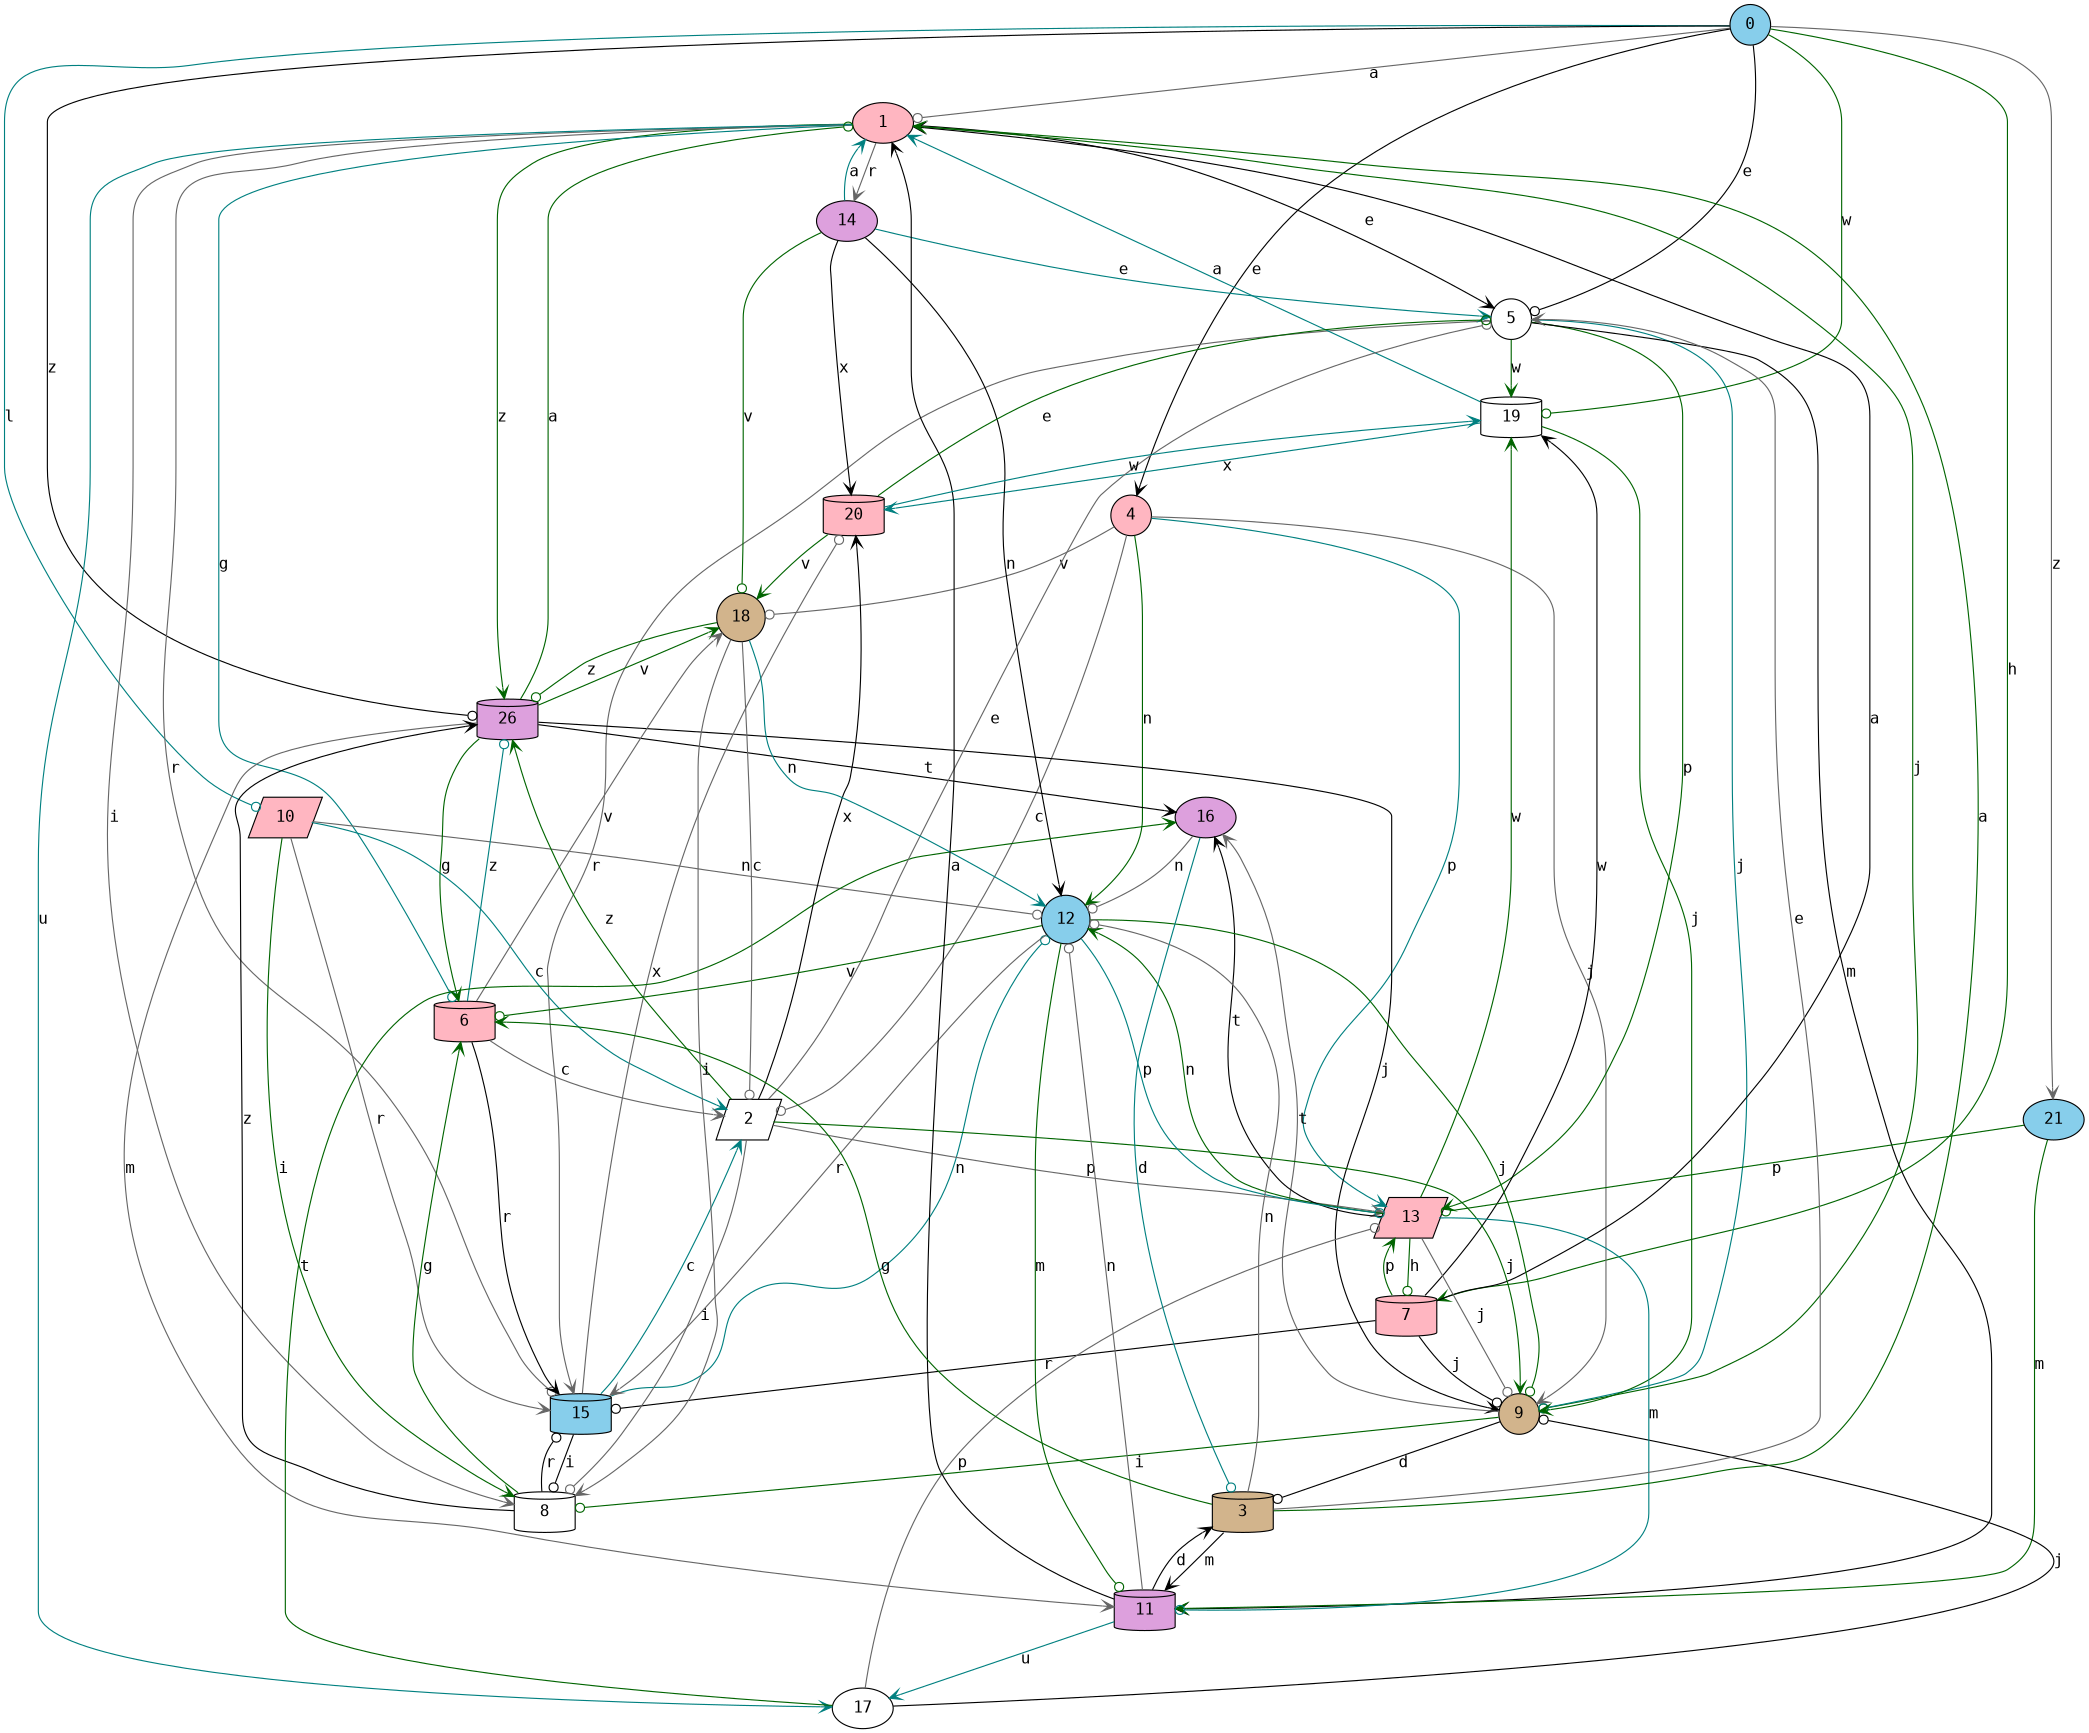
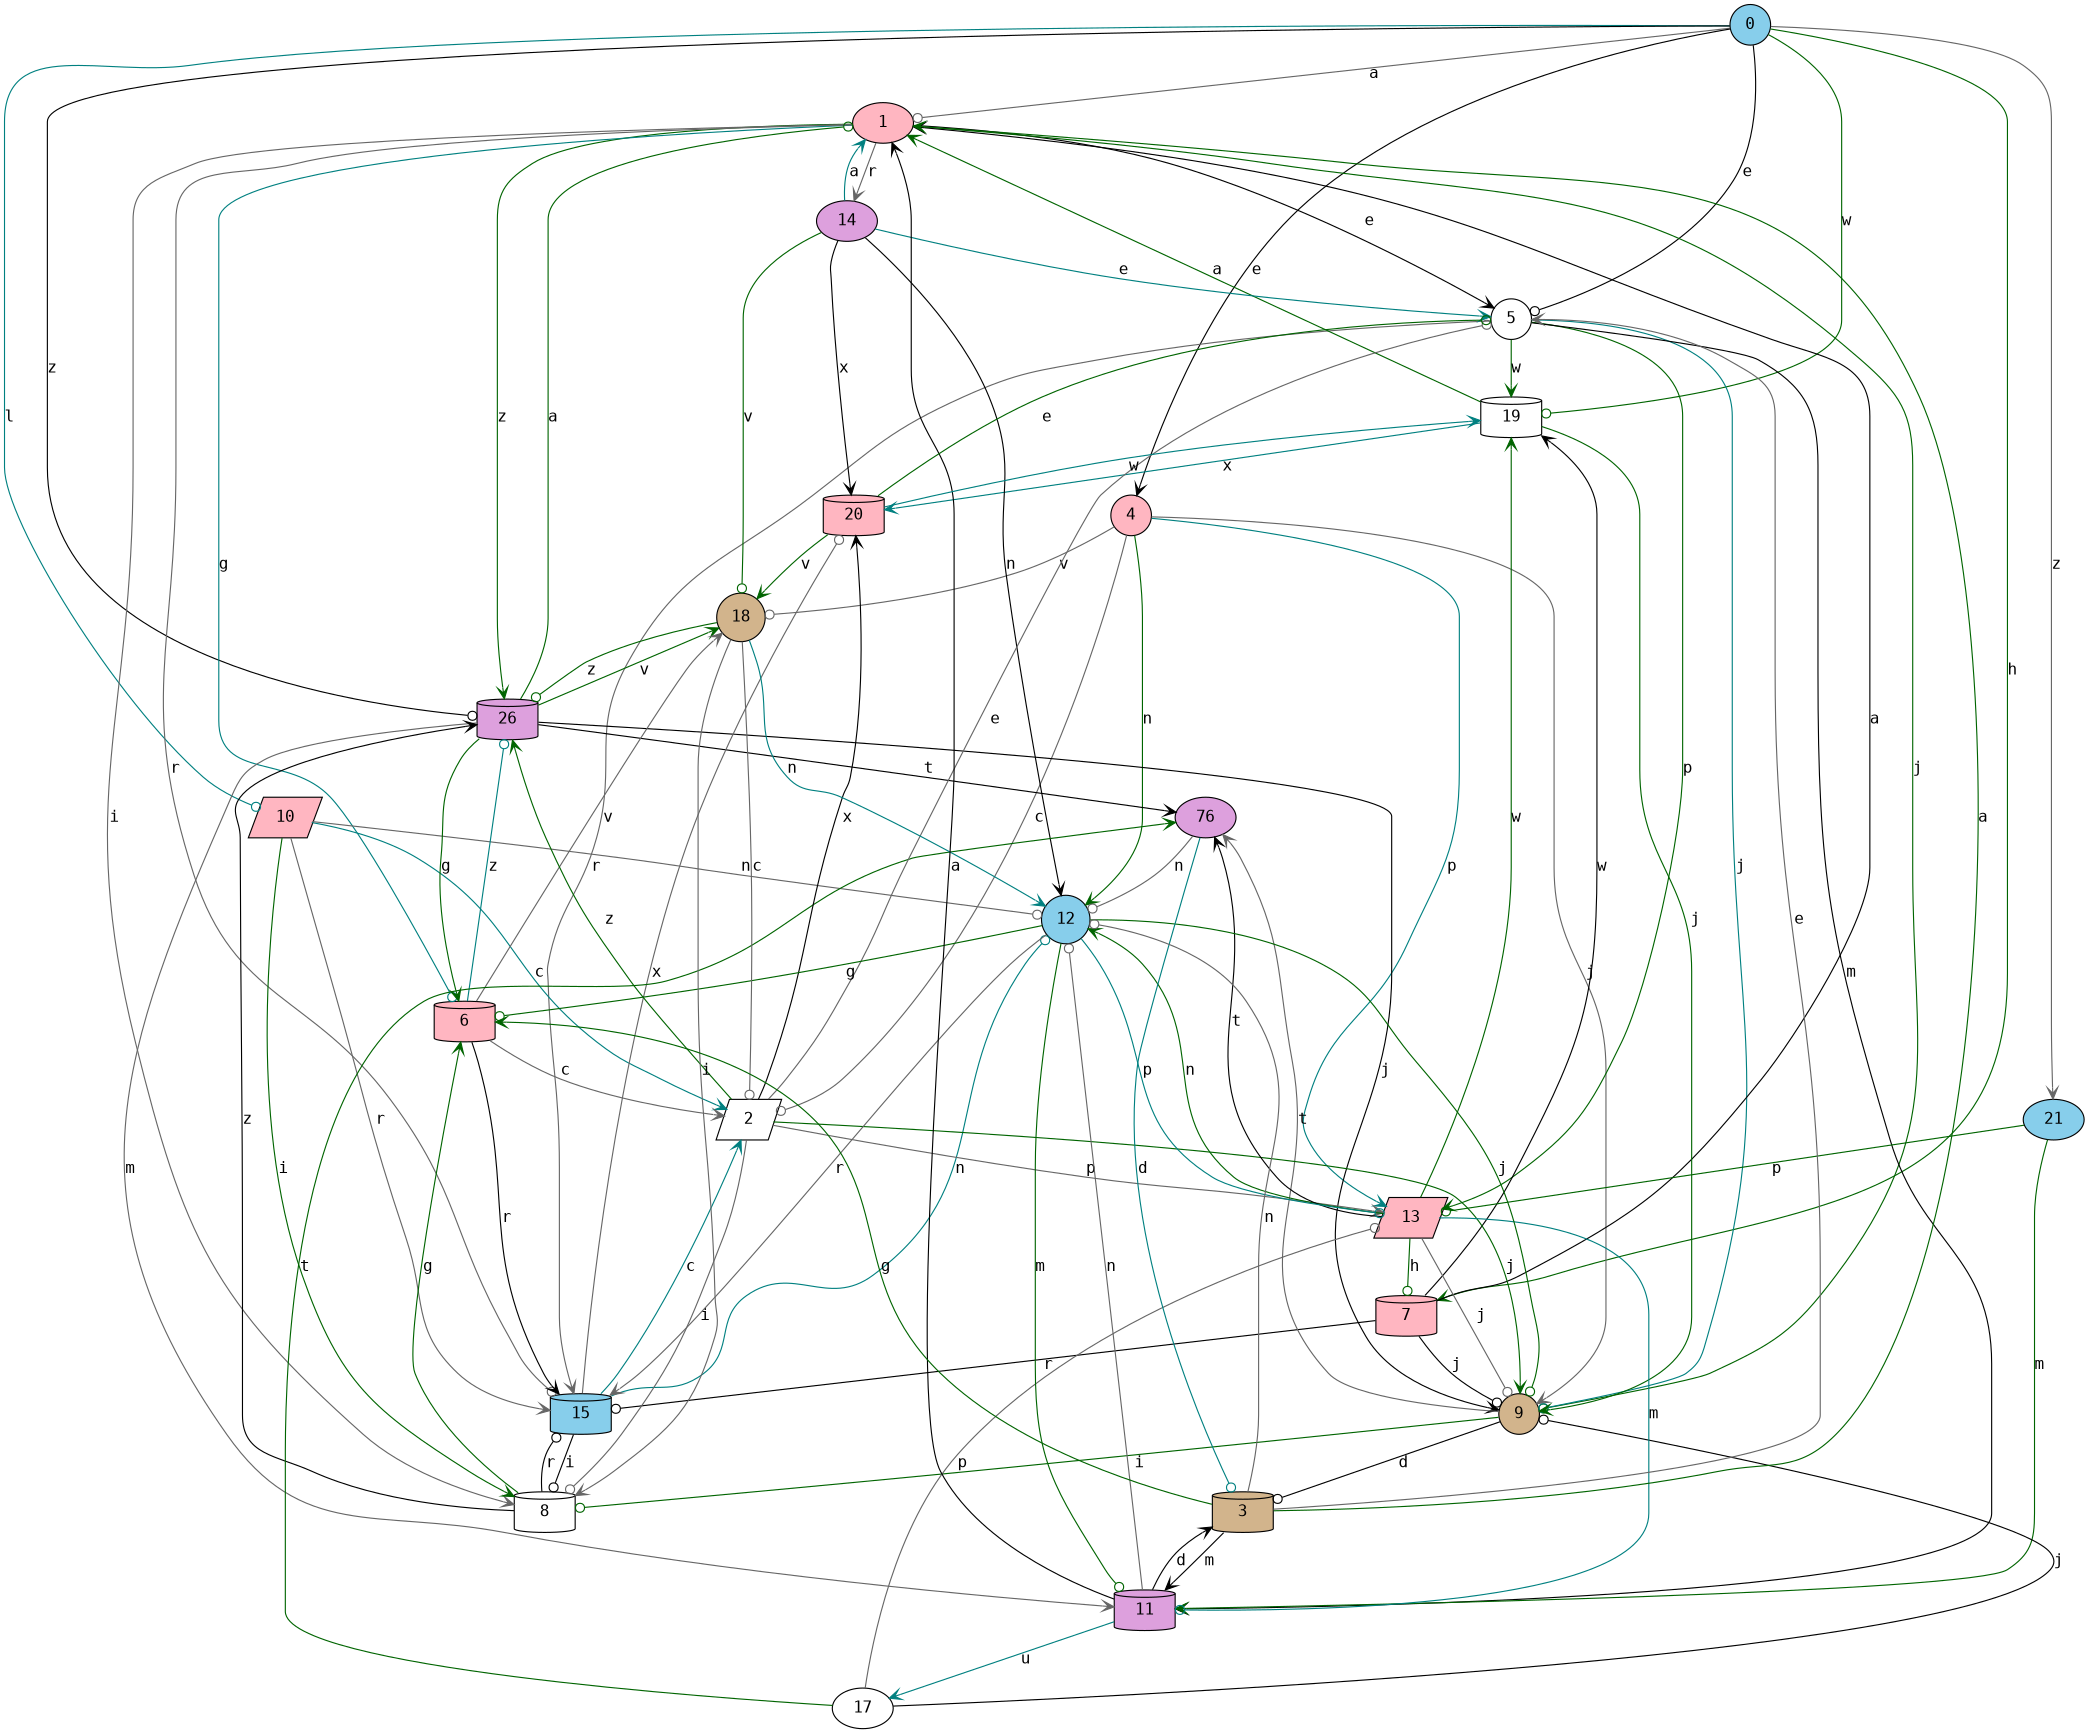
edge "19" -> "1": color teal -> darkgreen
node "16": label "16" -> "76"
edge "1" -> "17": removed, label "u"
edge "12" -> "6": label "v" -> "g"
edge "7" -> "13": removed, label "p"
